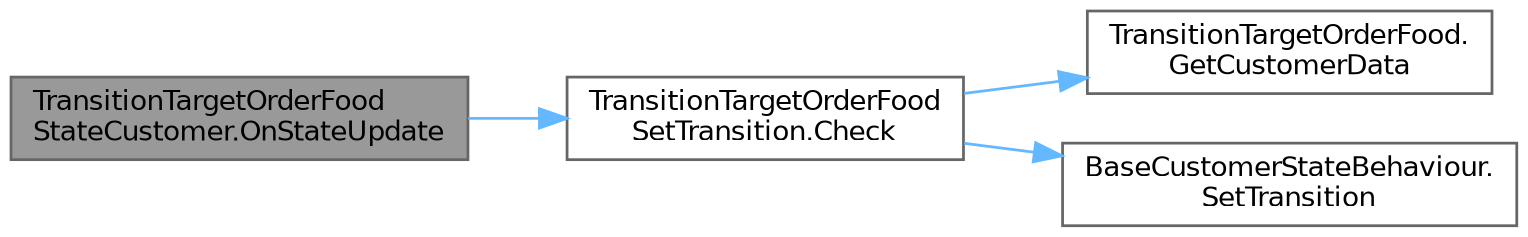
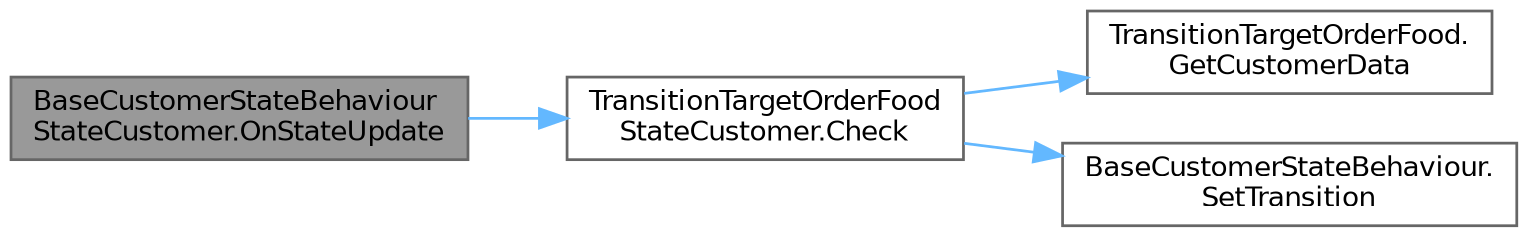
node "TransitionTargetOrderFood StateCustomer.OnStateUpdate": label "TransitionTargetOrderFood StateCustomer.OnStateUpdate" -> "BaseCustomerStateBehaviour StateCustomer.OnStateUpdate"
node "TransitionTargetOrderFood SetTransition.Check": label "TransitionTargetOrderFood SetTransition.Check" -> "TransitionTargetOrderFood StateCustomer.Check"
